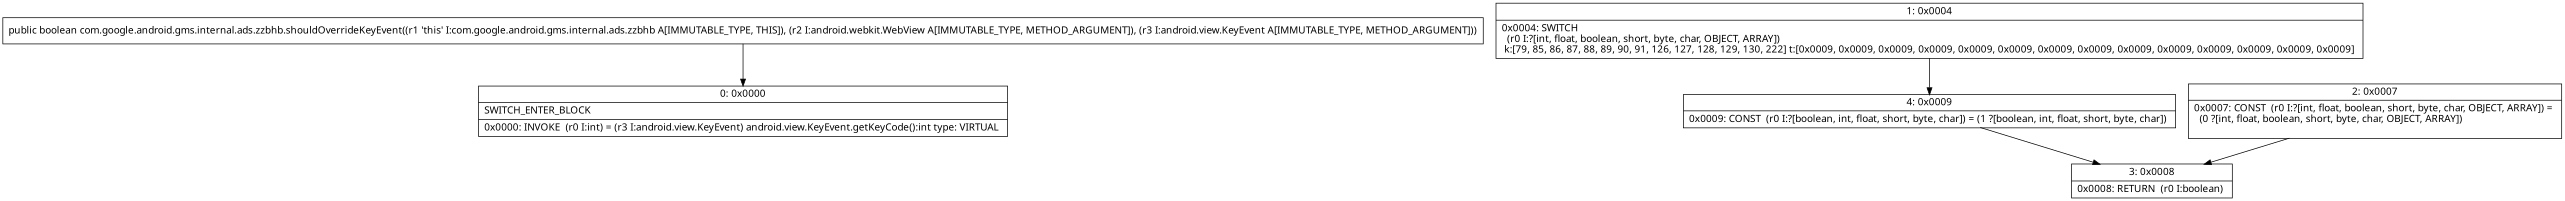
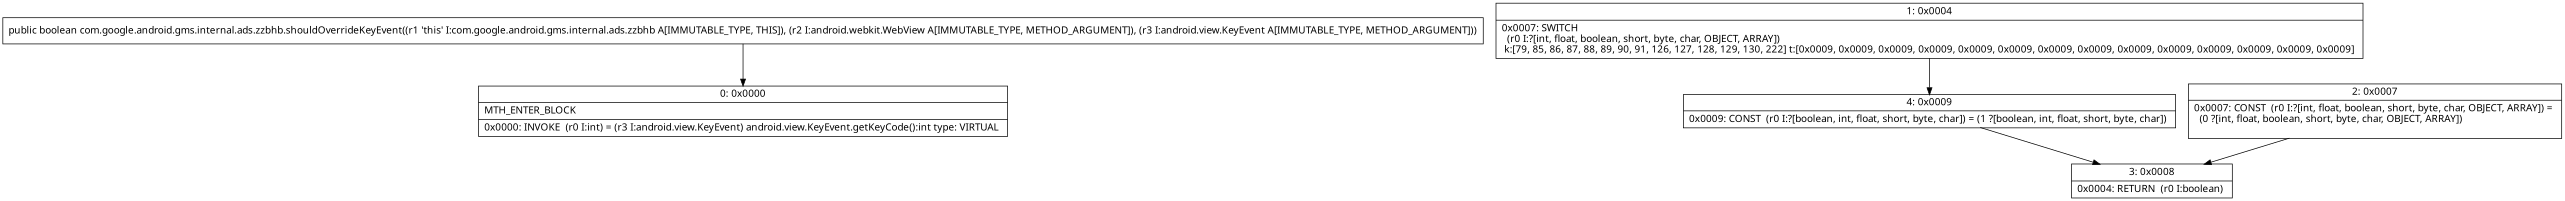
node "1: 0x0004": text "0x0004: SWITCH" -> "0x0007: SWITCH"
node "0: 0x0000": text "SWITCH_ENTER_BLOCK" -> "MTH_ENTER_BLOCK"
node "3: 0x0008": text "0x0008: RETURN  (r0 I:boolean)" -> "0x0004: RETURN  (r0 I:boolean)"
